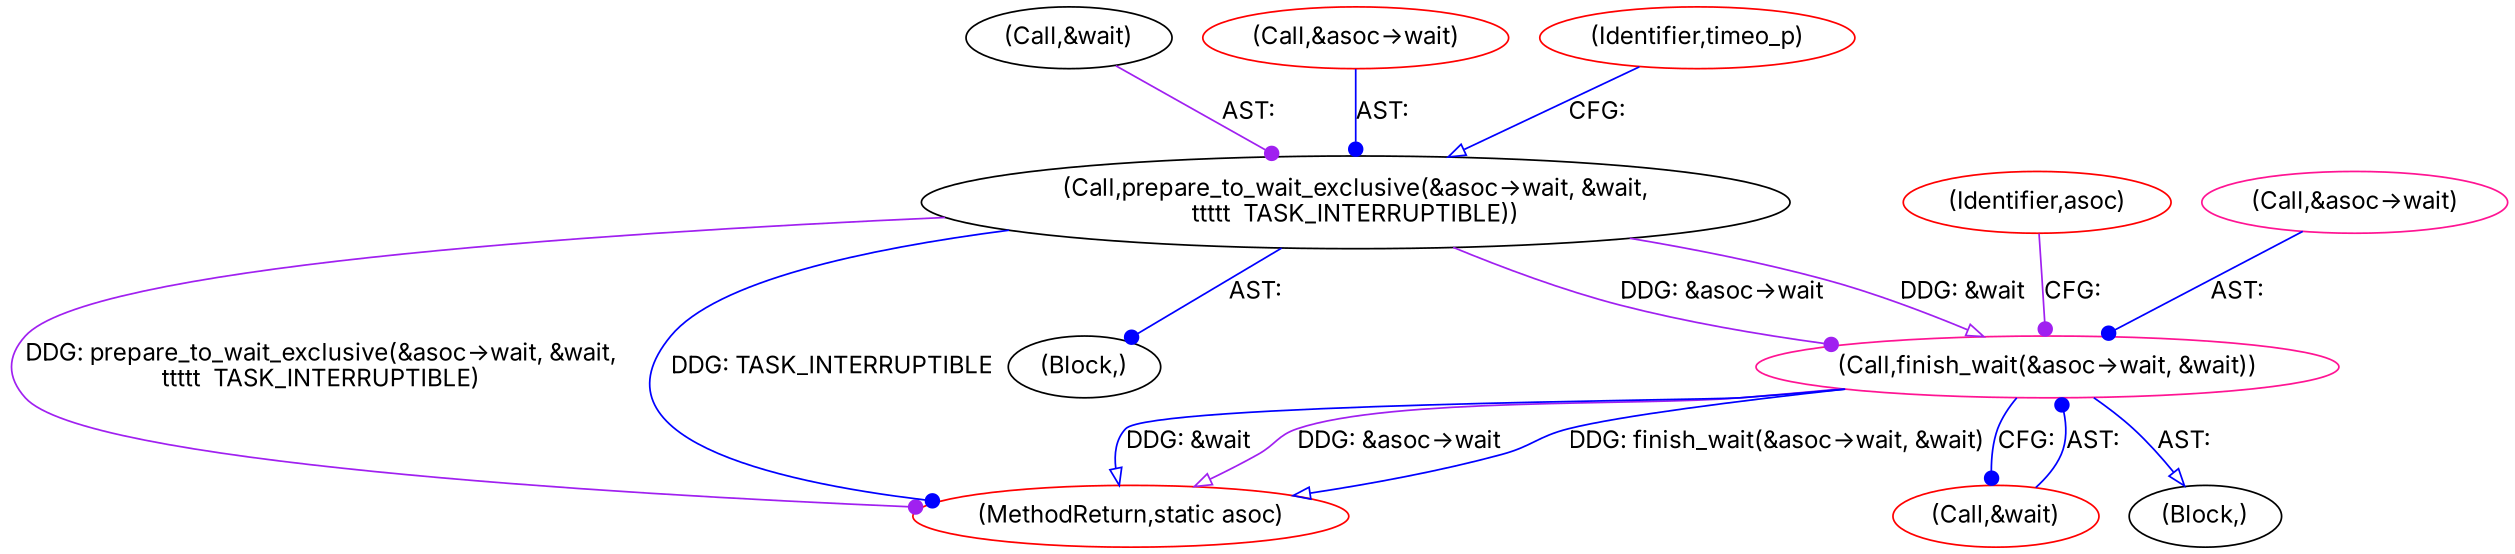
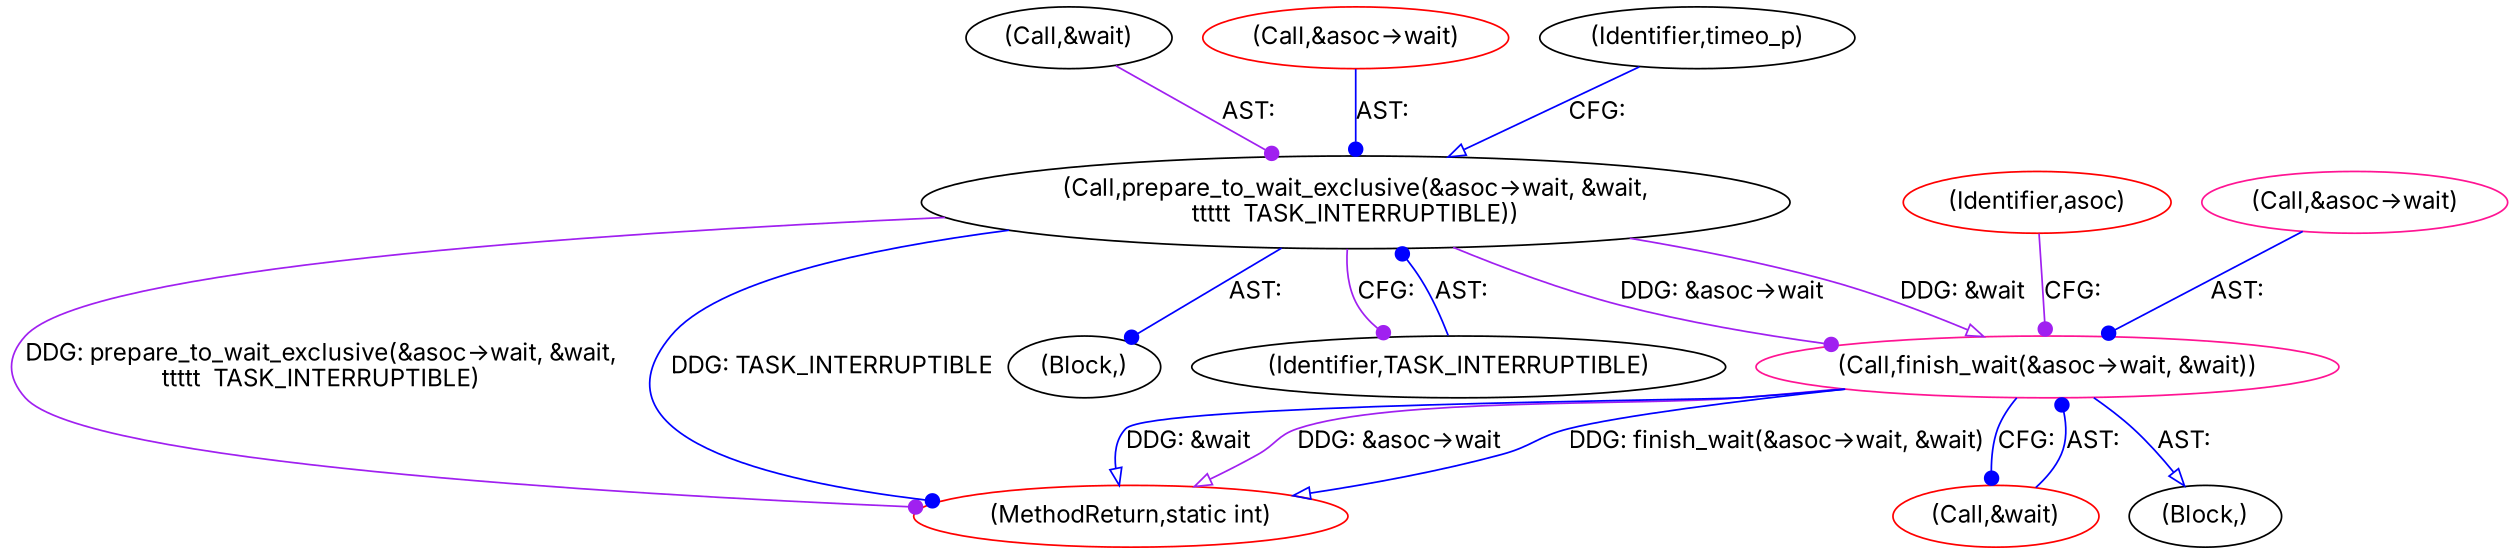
node "(Identifier,timeo_p)": color red -> black
node "(Identifier,TASK_INTERRUPTIBLE)": added
node "(MethodReturn,static asoc)": label "(MethodReturn,static asoc)" -> "(MethodReturn,static int)"
